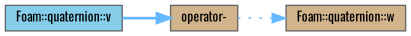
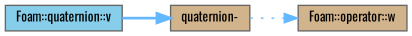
node "operator-": label "operator-" -> "quaternion-"
node "Foam::quaternion::w": label "Foam::quaternion::w" -> "Foam::operator::w"
